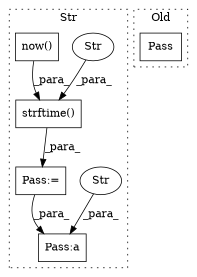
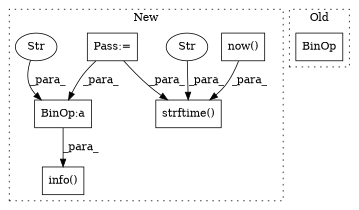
cluster "Str": label "Str" -> "New"
node "Pass": label "Pass" -> "BinOp"
edge "strftime()" -> "Pass:=": reversed
node "info()": added
node "Pass:a": label "Pass:a" -> "BinOp:a"
